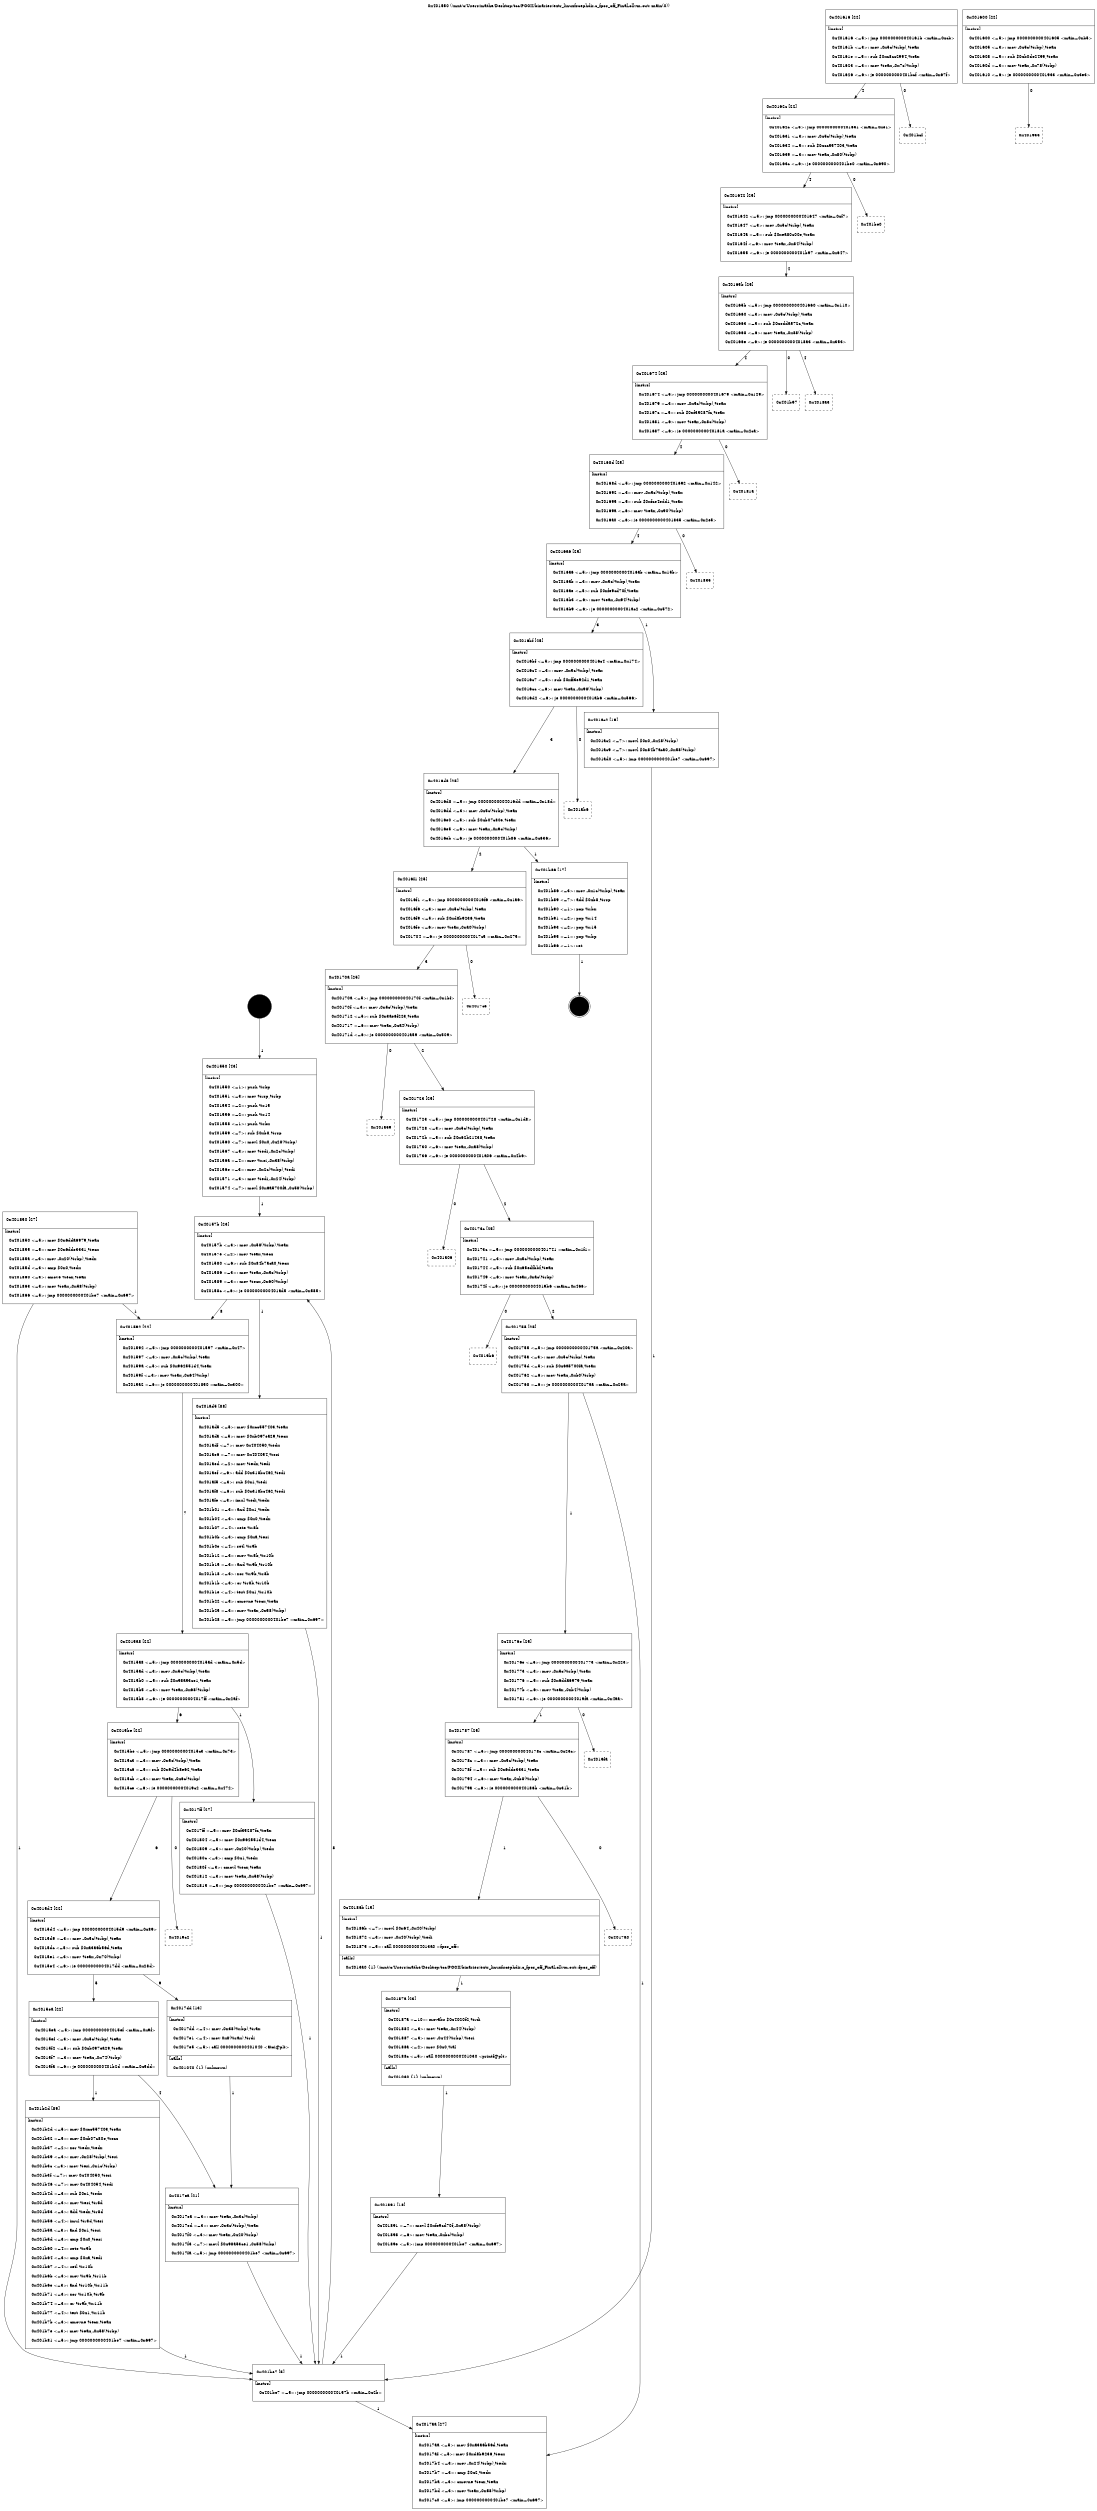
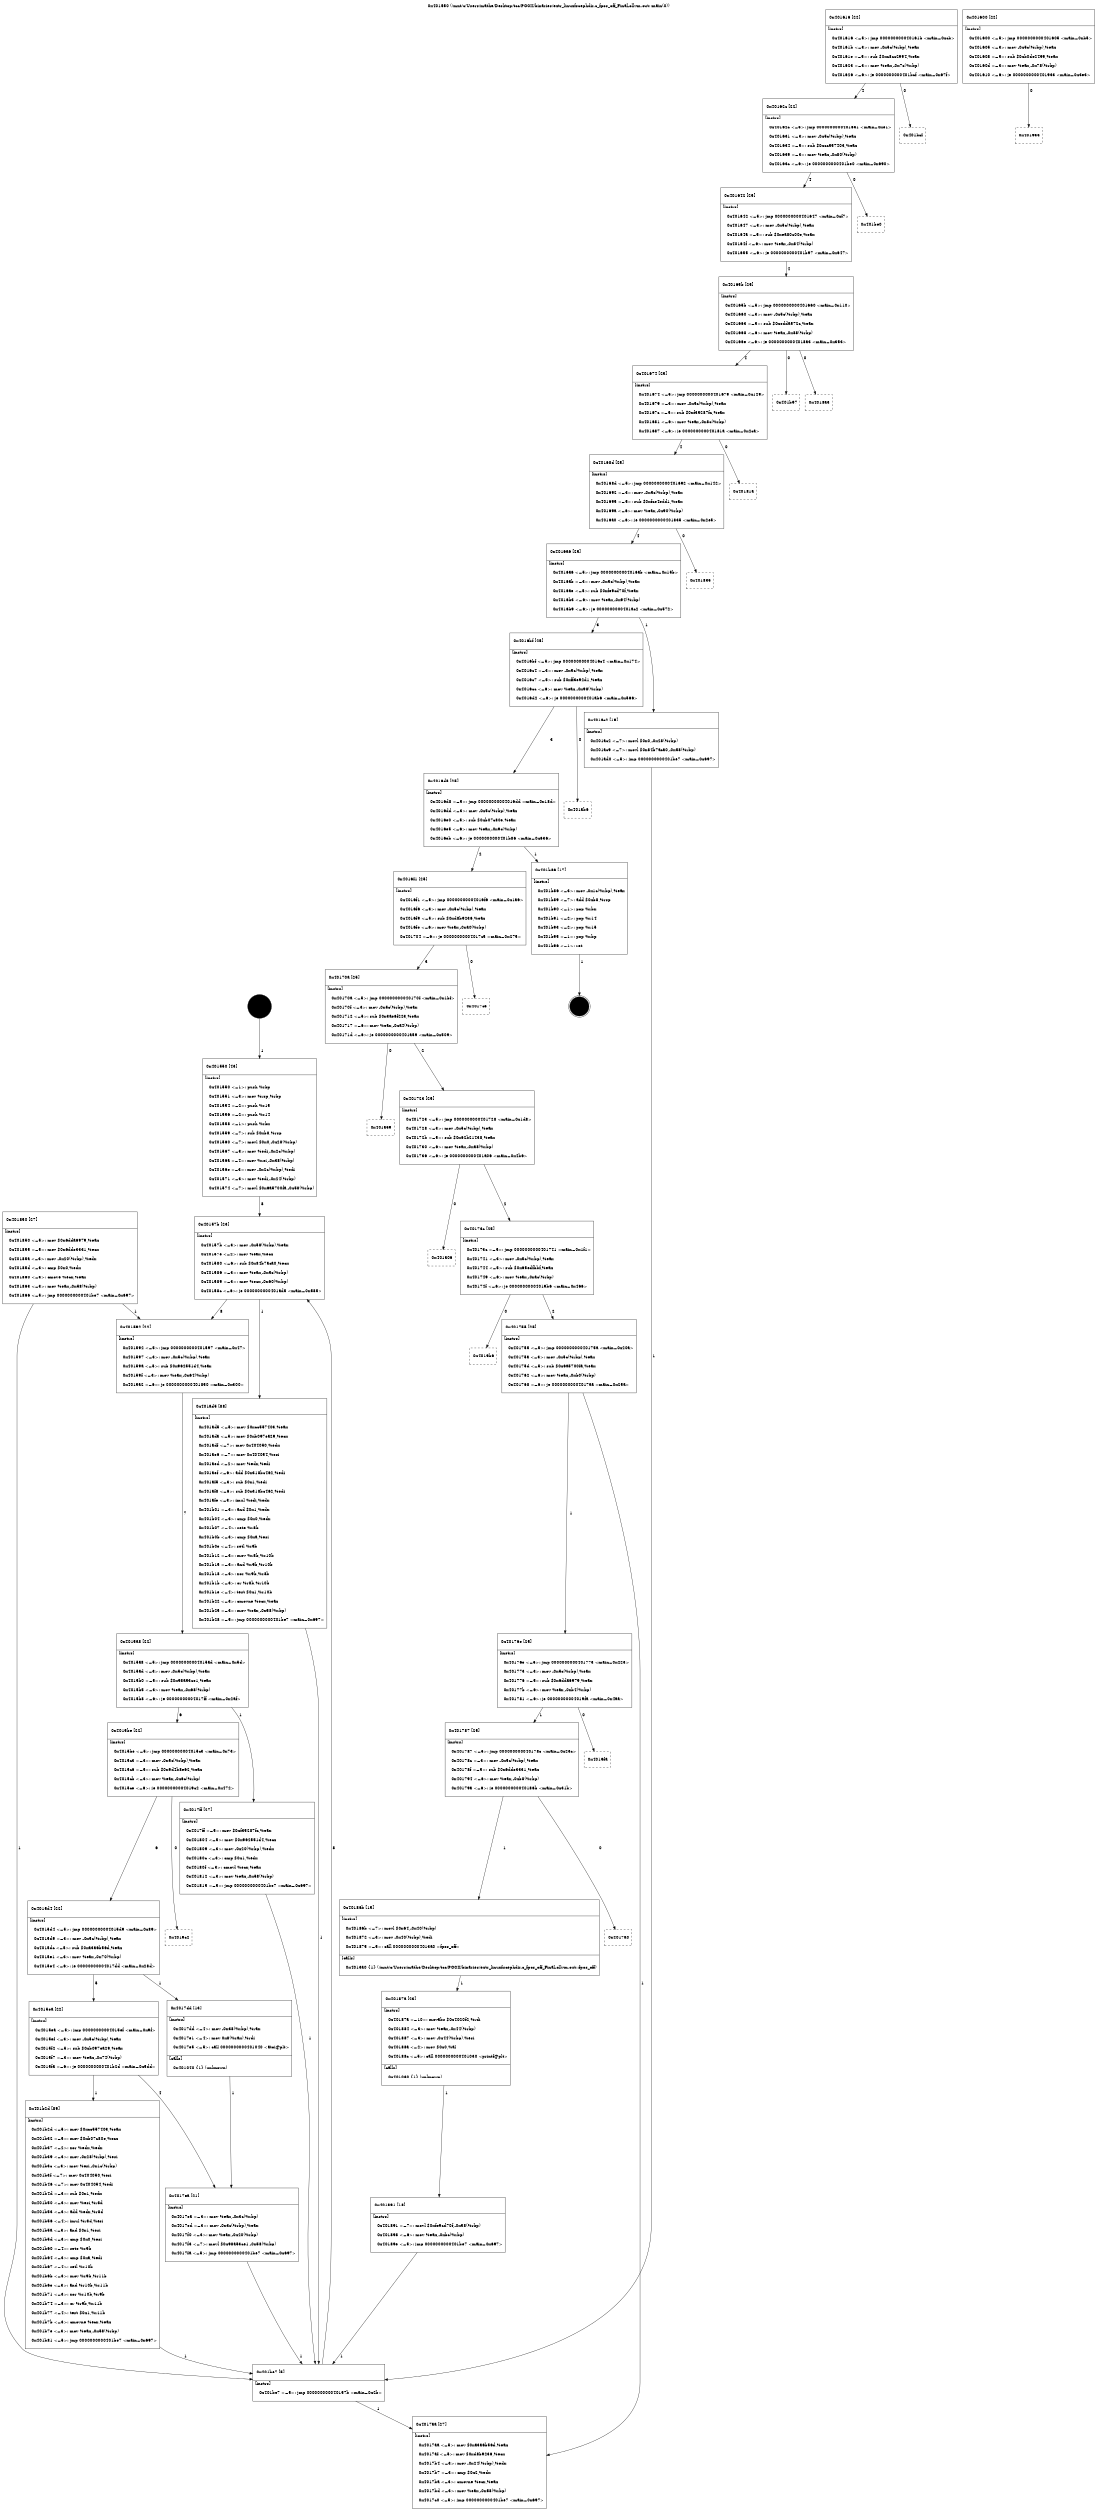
edge "0x40165b [25]" -> "0x4018a3": label " 4" -> " 0"
edge "0x401550 [43]" -> "0x40157b [23]": label " 1" -> " 8"
edge "0x4015d4 [22]" -> "0x4017dd [13]": label " 9" -> " 1"
